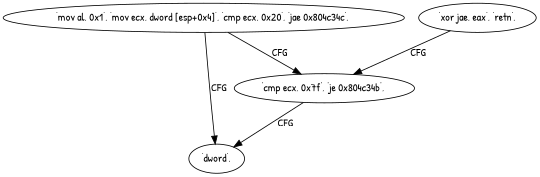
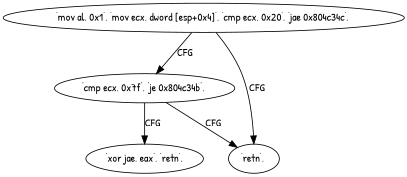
edge "'xor jae, eax', 'retn'," -> "'cmp ecx, 0x7f', 'je 0x804c34b',": reversed
node "'dword',": label "'dword'," -> "'retn',"
